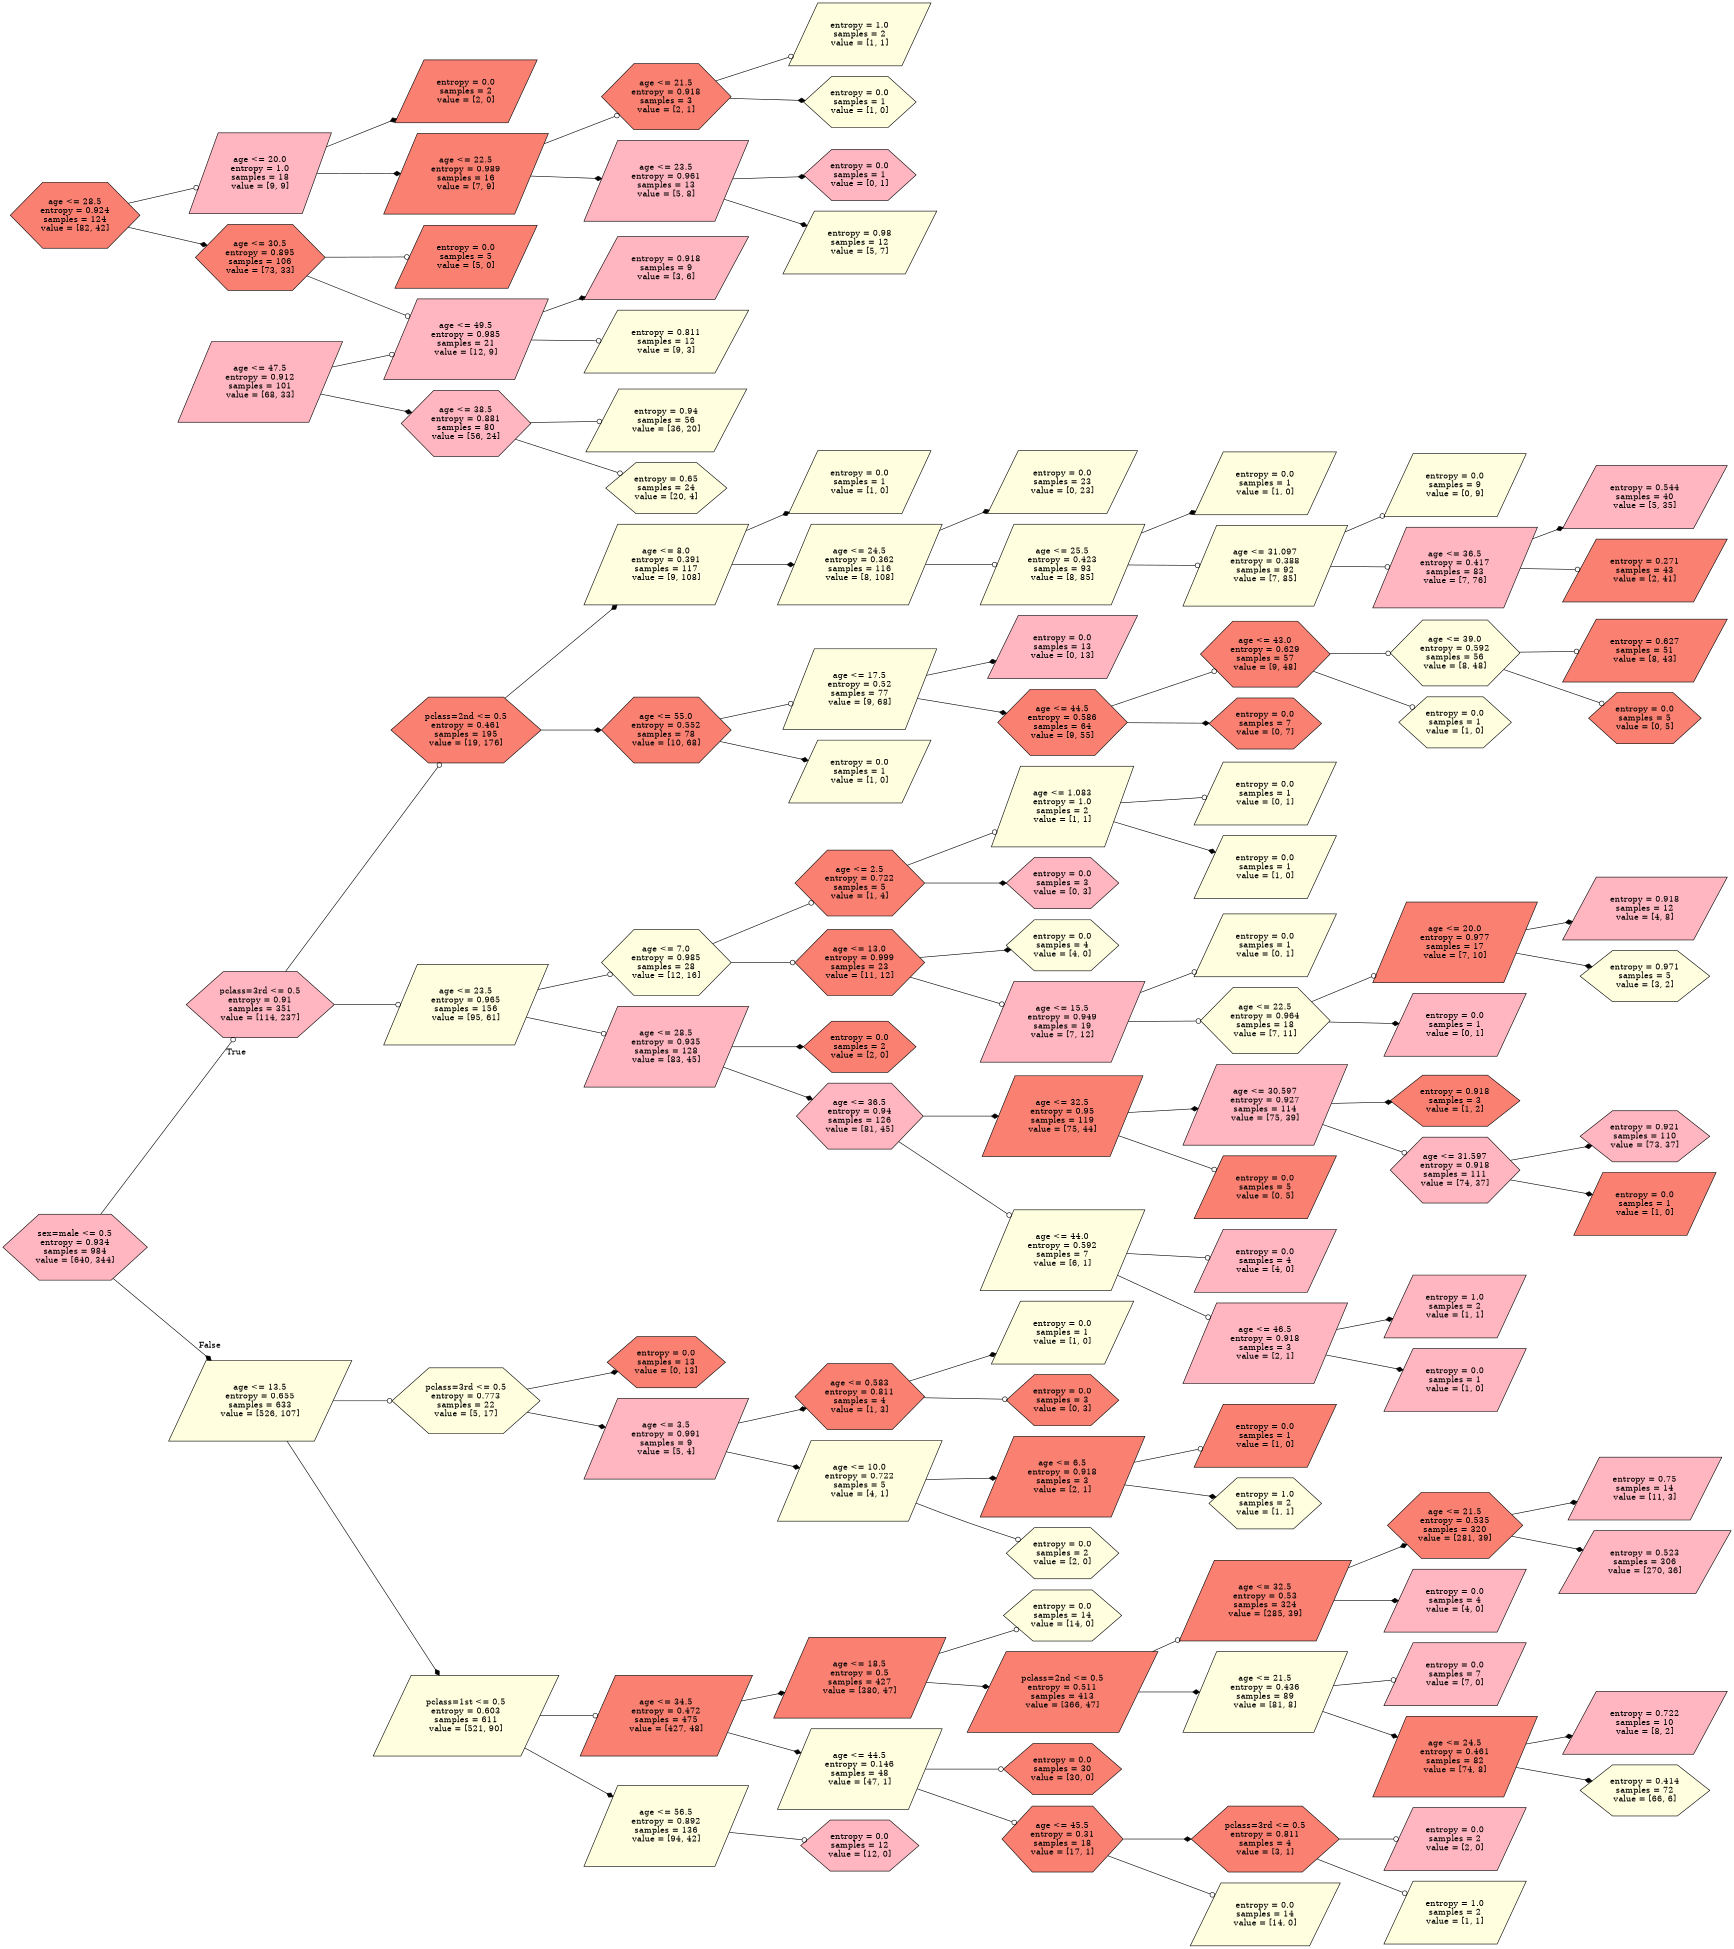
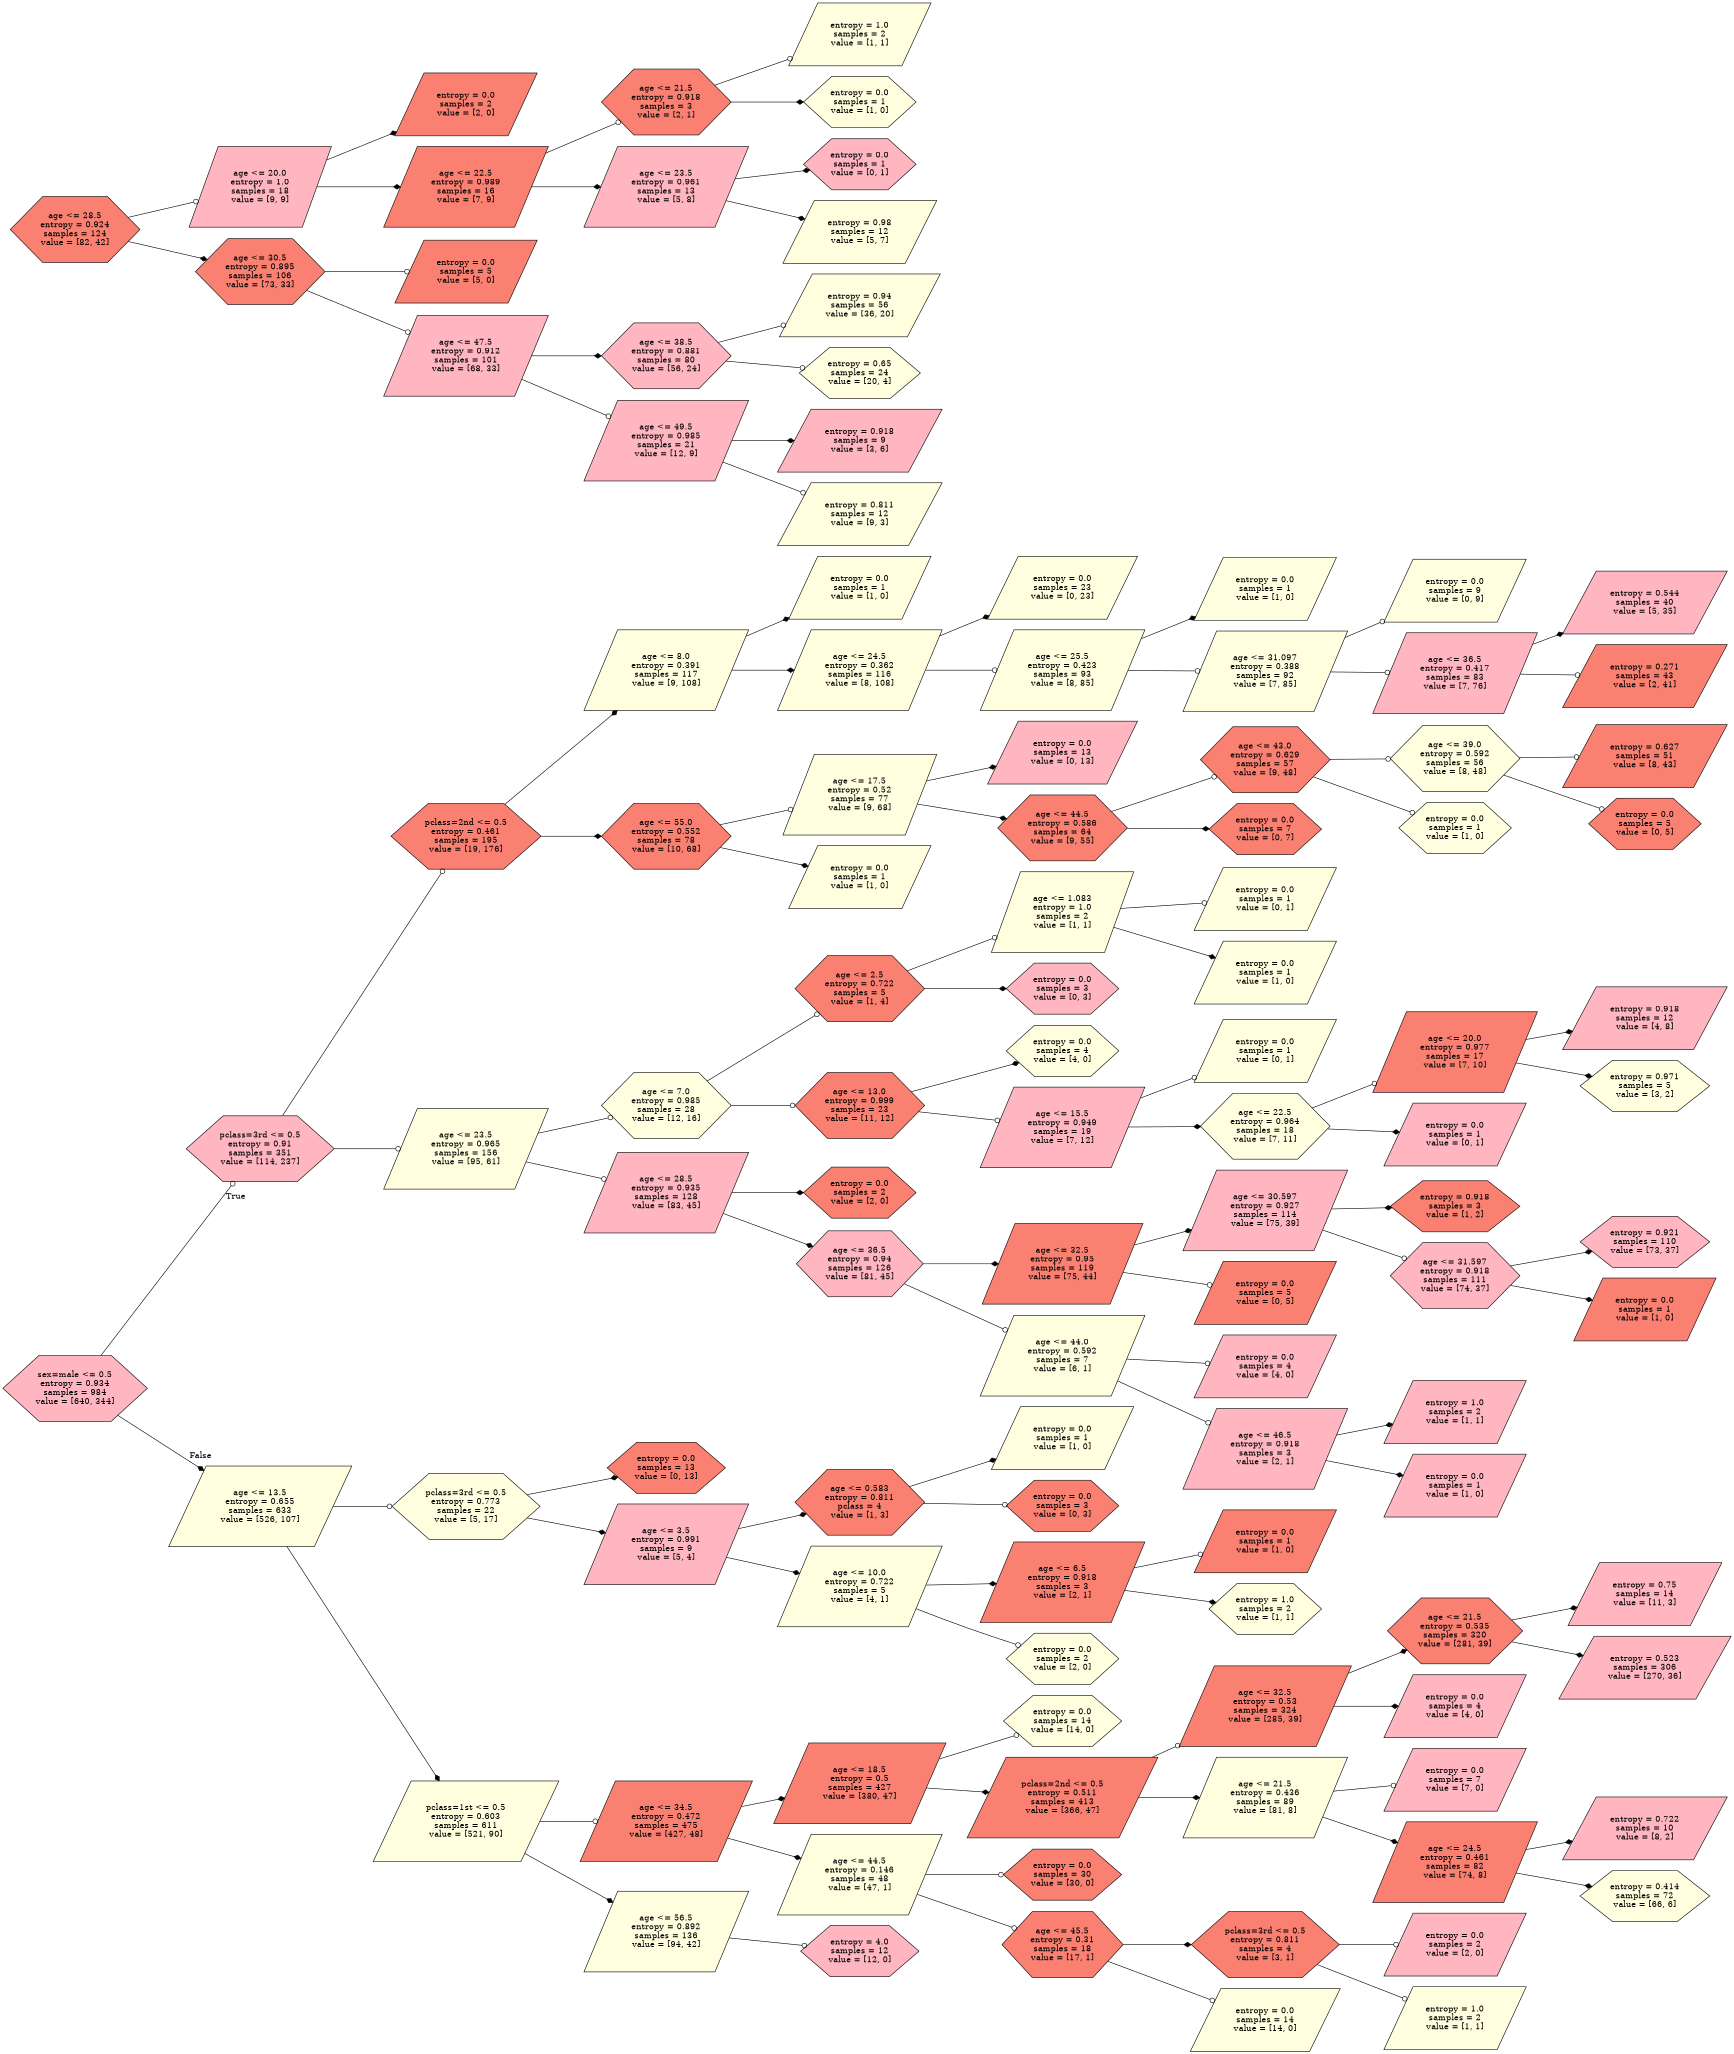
edge "age <= 30.5 entropy = 0.895 samples = 106 value = [73, 33]" -> "age <= 49.5 entropy = 0.985 samples = 21 value = [12, 9]": now "age <= 30.5 entropy = 0.895 samples = 106 value = [73, 33]" -> "age <= 47.5 entropy = 0.912 samples = 101 value = [68, 33]"
edge "age <= 15.5 entropy = 0.949 samples = 19 value = [7, 12]" -> "age <= 22.5 entropy = 0.964 samples = 18 value = [7, 11]": arrowhead odot -> diamond
node "age <= 0.583 entropy = 0.811 samples = 4 value = [1, 3]": label "age <= 0.583 entropy = 0.811 samples = 4 value = [1, 3]" -> "age <= 0.583 entropy = 0.811 pclass = 4 value = [1, 3]"
node "entropy = 0.0 samples = 12 value = [12, 0]": label "entropy = 0.0 samples = 12 value = [12, 0]" -> "entropy = 4.0 samples = 12 value = [12, 0]"
